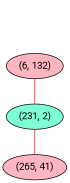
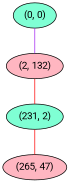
node "(0, 0)": added
node "(6, 132)": label "(6, 132)" -> "(2, 132)"
node "(265, 41)": label "(265, 41)" -> "(265, 47)"
